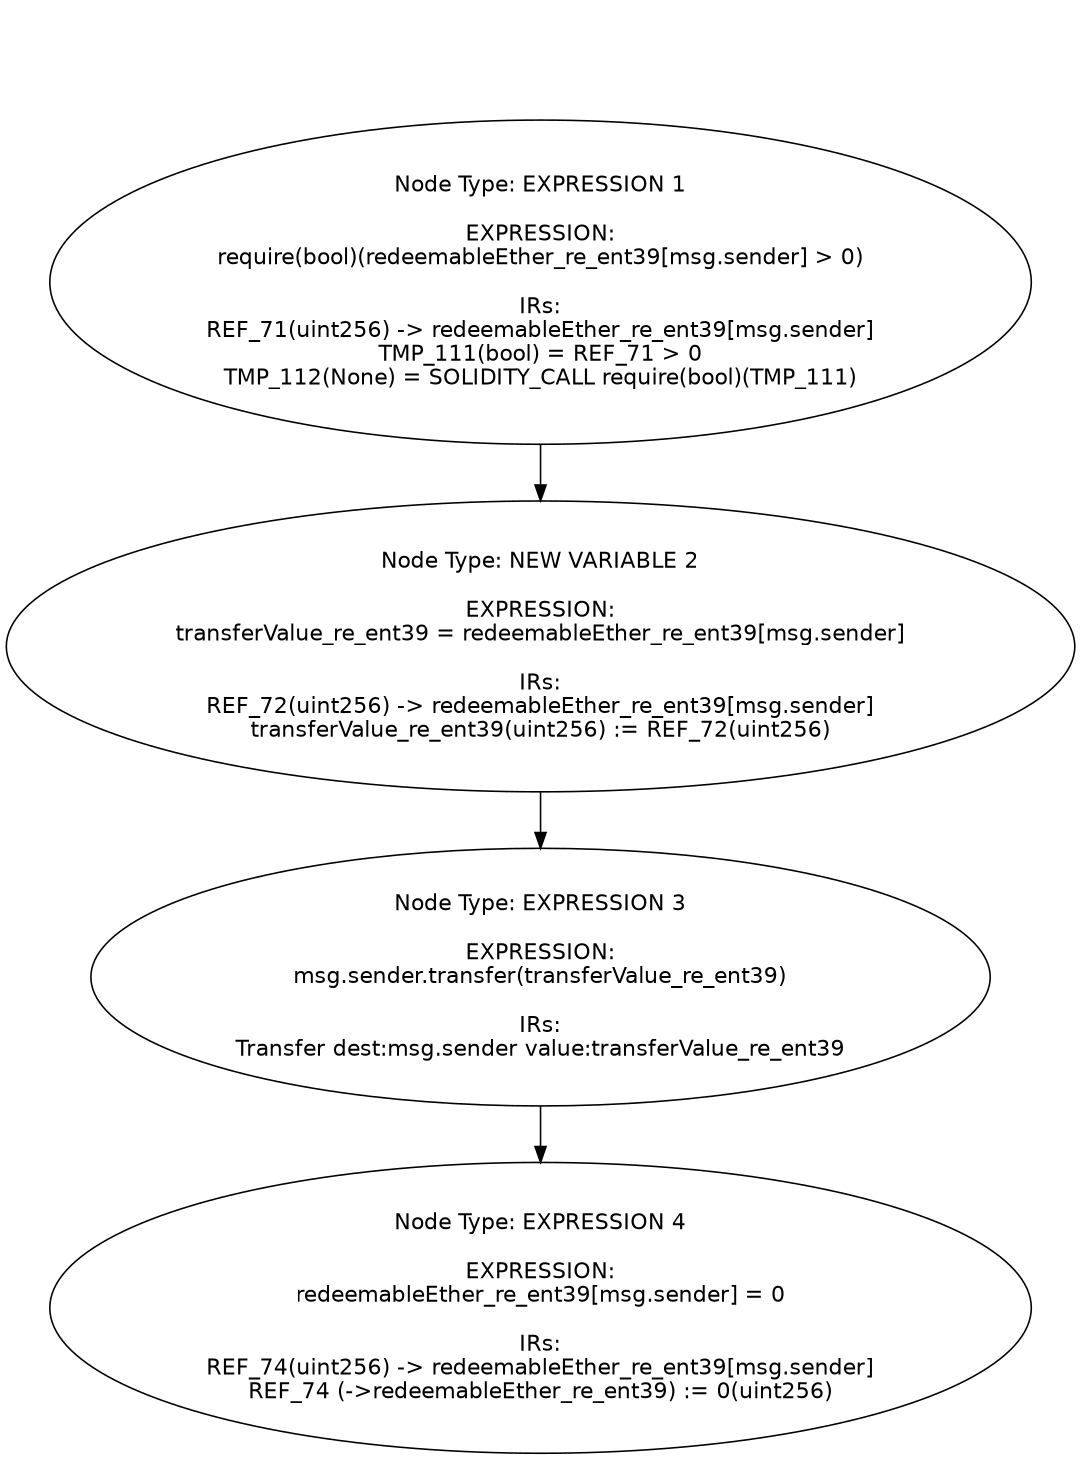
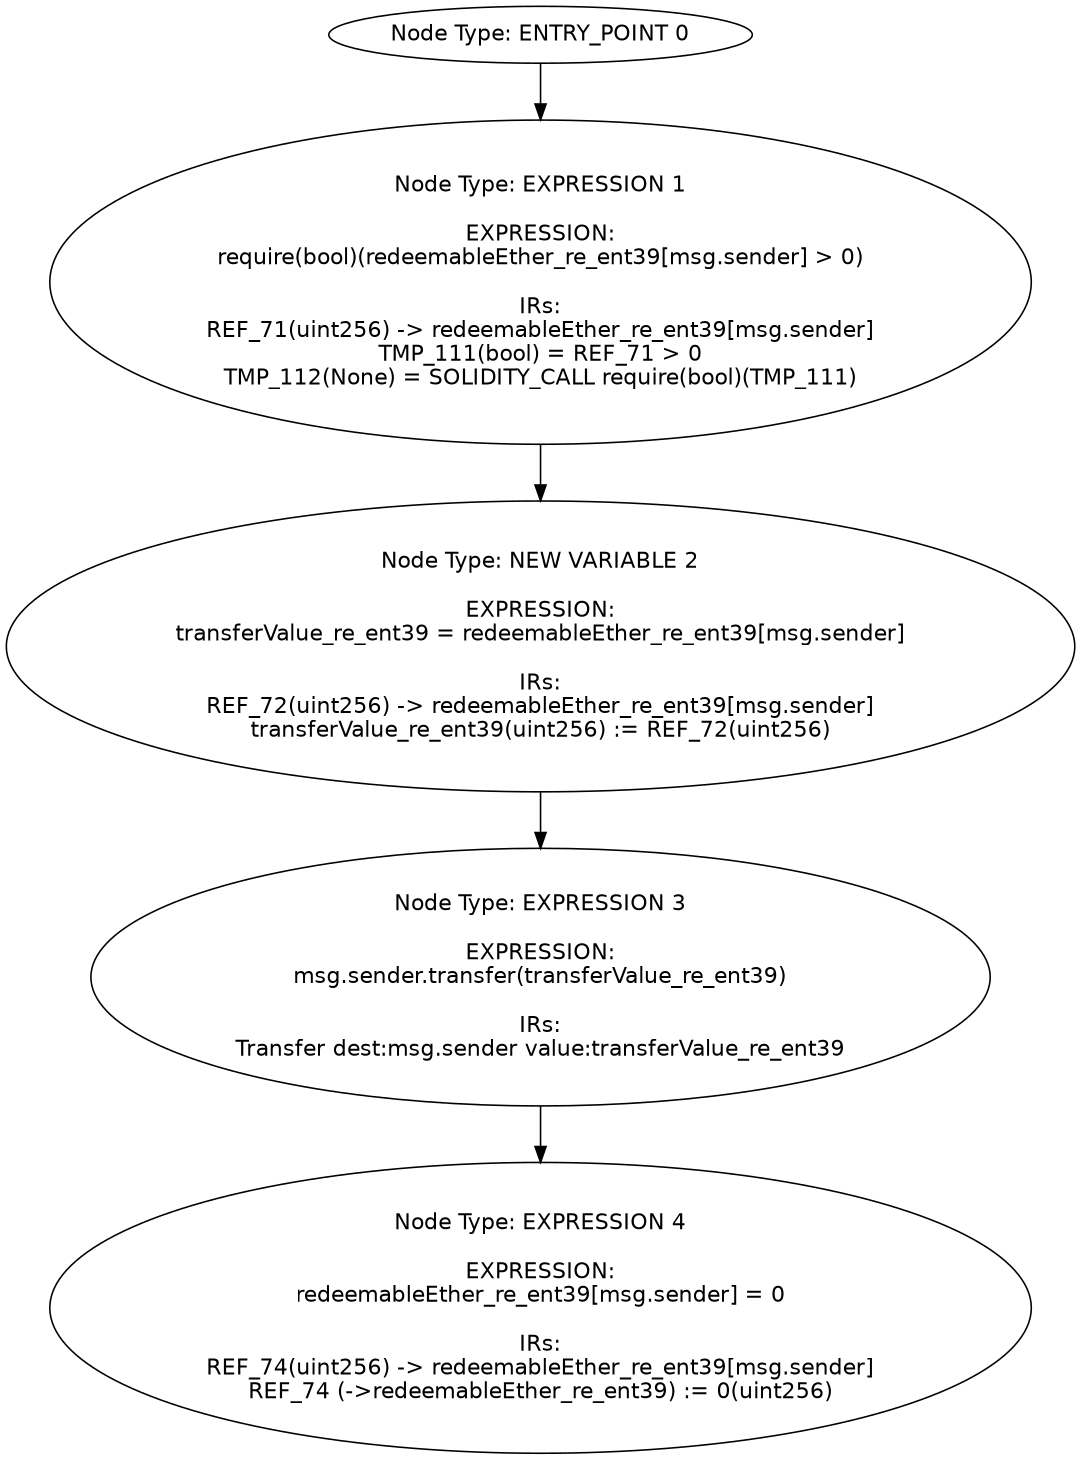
node "Node Type: ENTRY_POINT 0": added
